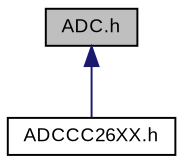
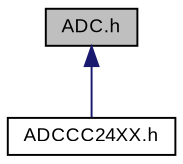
node "ADCCC26XX.h": label "ADCCC26XX.h" -> "ADCCC24XX.h"
